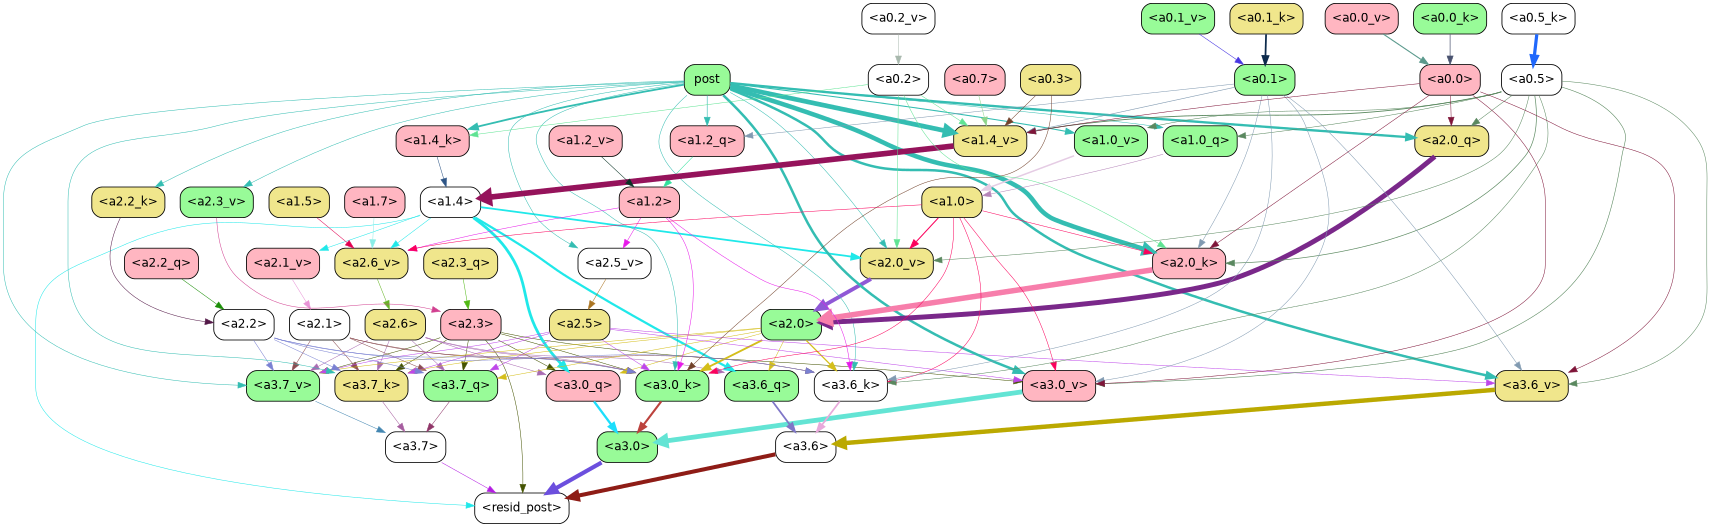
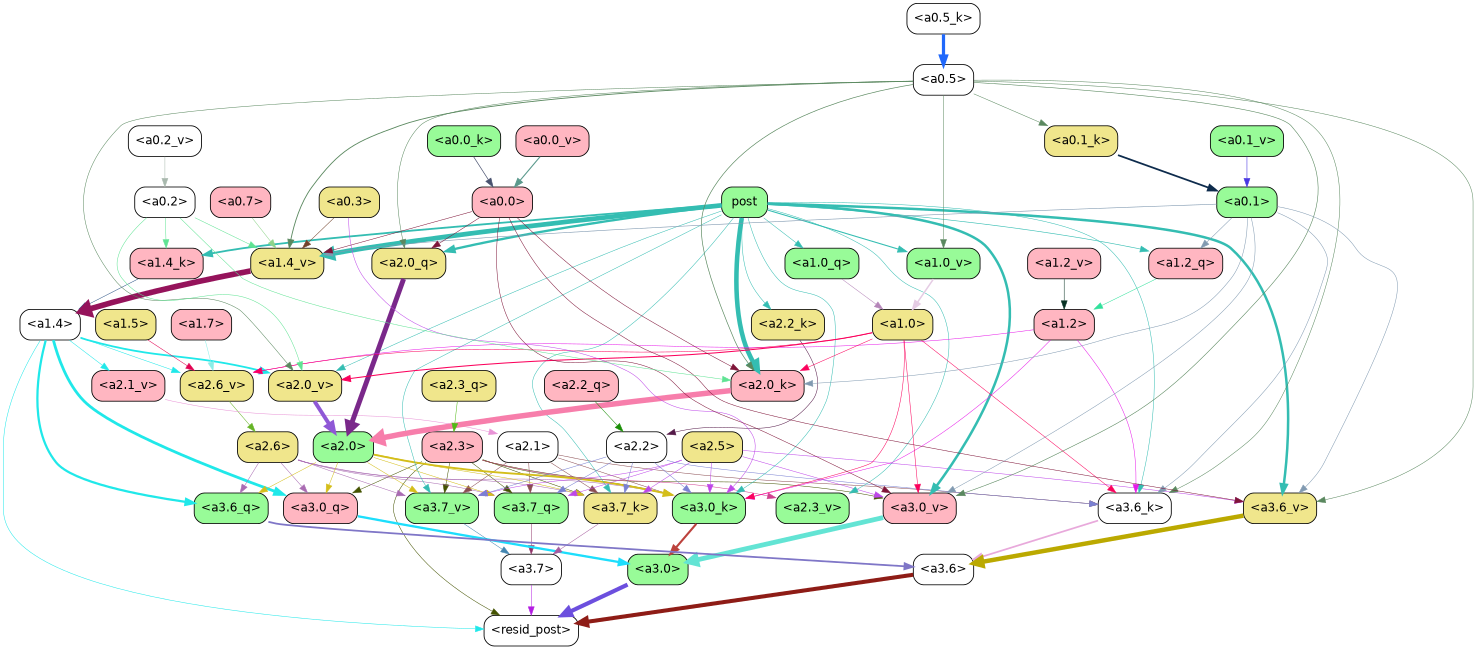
edge "<a0.5>" -> "<a1.0_q>": now "<a0.5>" -> "<a0.1_k>"
edge "<a0.3>" -> "<a3.0_k>": color #72422b -> #be47e9
node "<a2.5_v>": removed
edge "<a2.3_v>" -> "<a2.3>": reversed
edge "<a2.0>" -> "<a3.6_k>": removed
